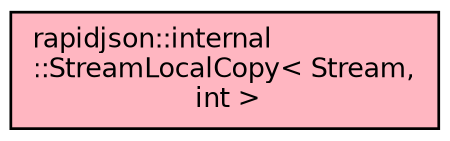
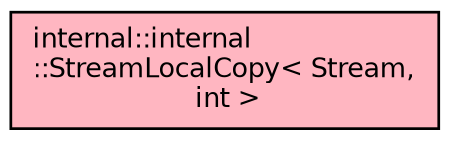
node "rapidjson::internal ::StreamLocalCopy< Stream, int >": label "rapidjson::internal ::StreamLocalCopy< Stream, int >" -> "internal::internal ::StreamLocalCopy< Stream, int >"
